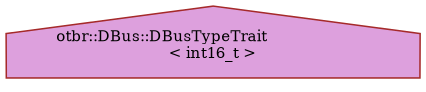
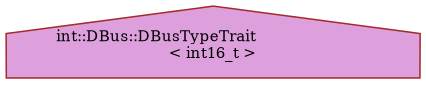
node "otbr::DBus::DBusTypeTrait < int16_t >": label "otbr::DBus::DBusTypeTrait < int16_t >" -> "int::DBus::DBusTypeTrait < int16_t >"
